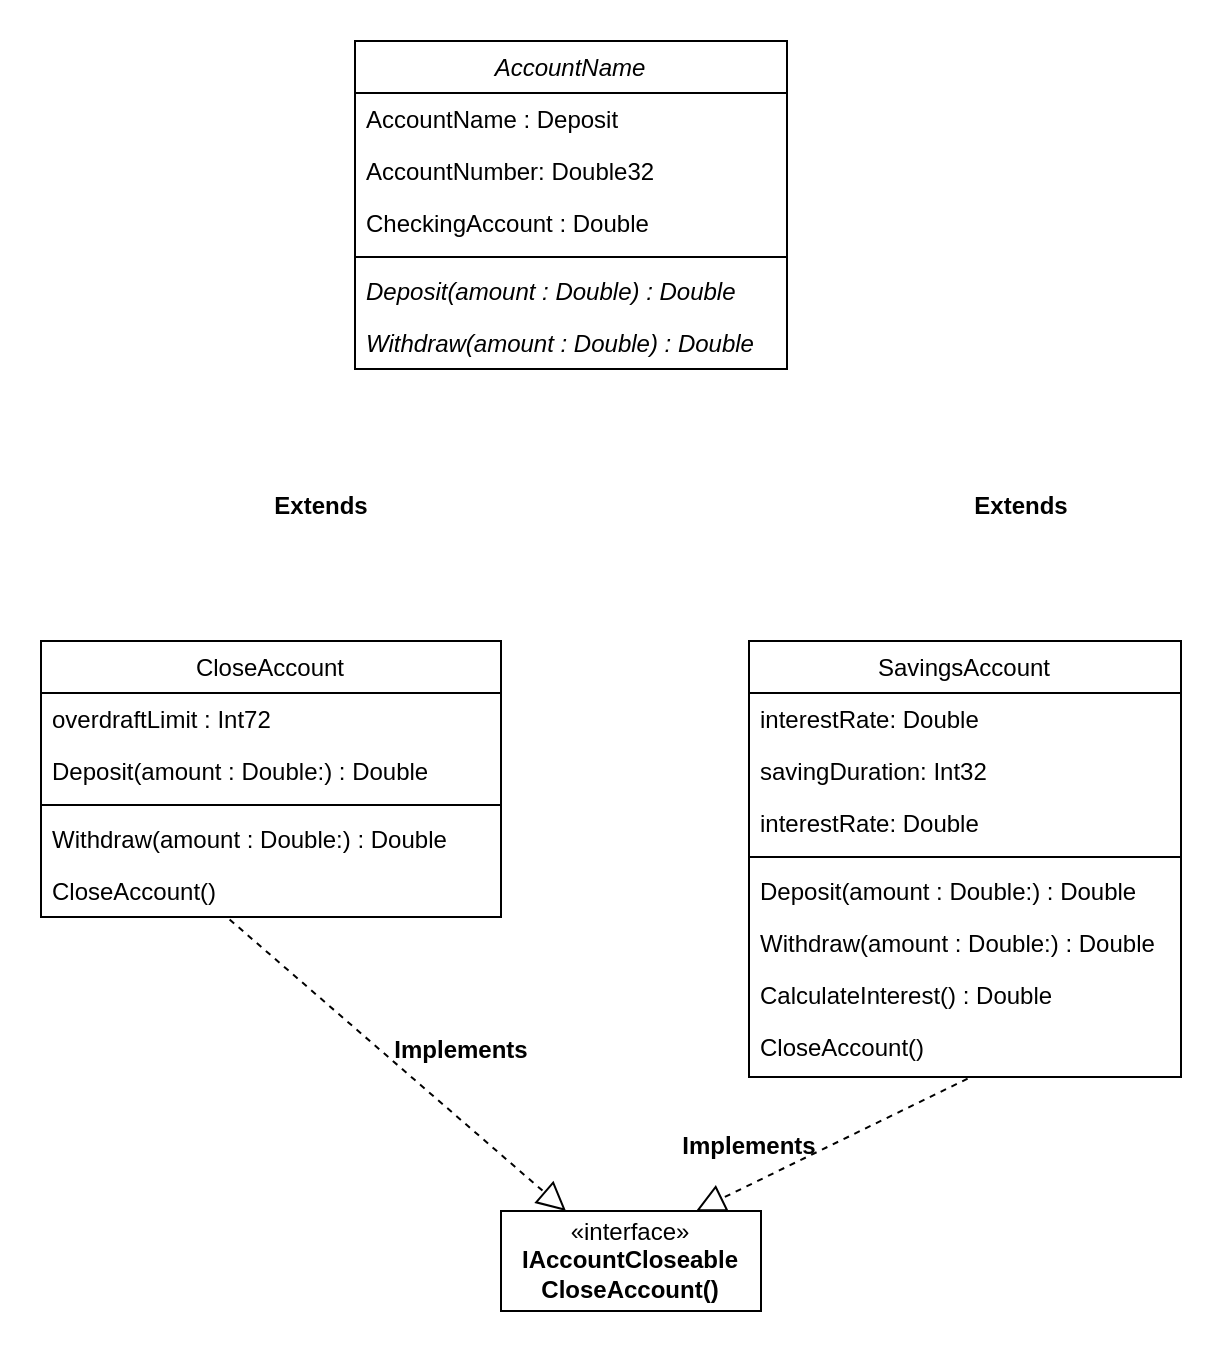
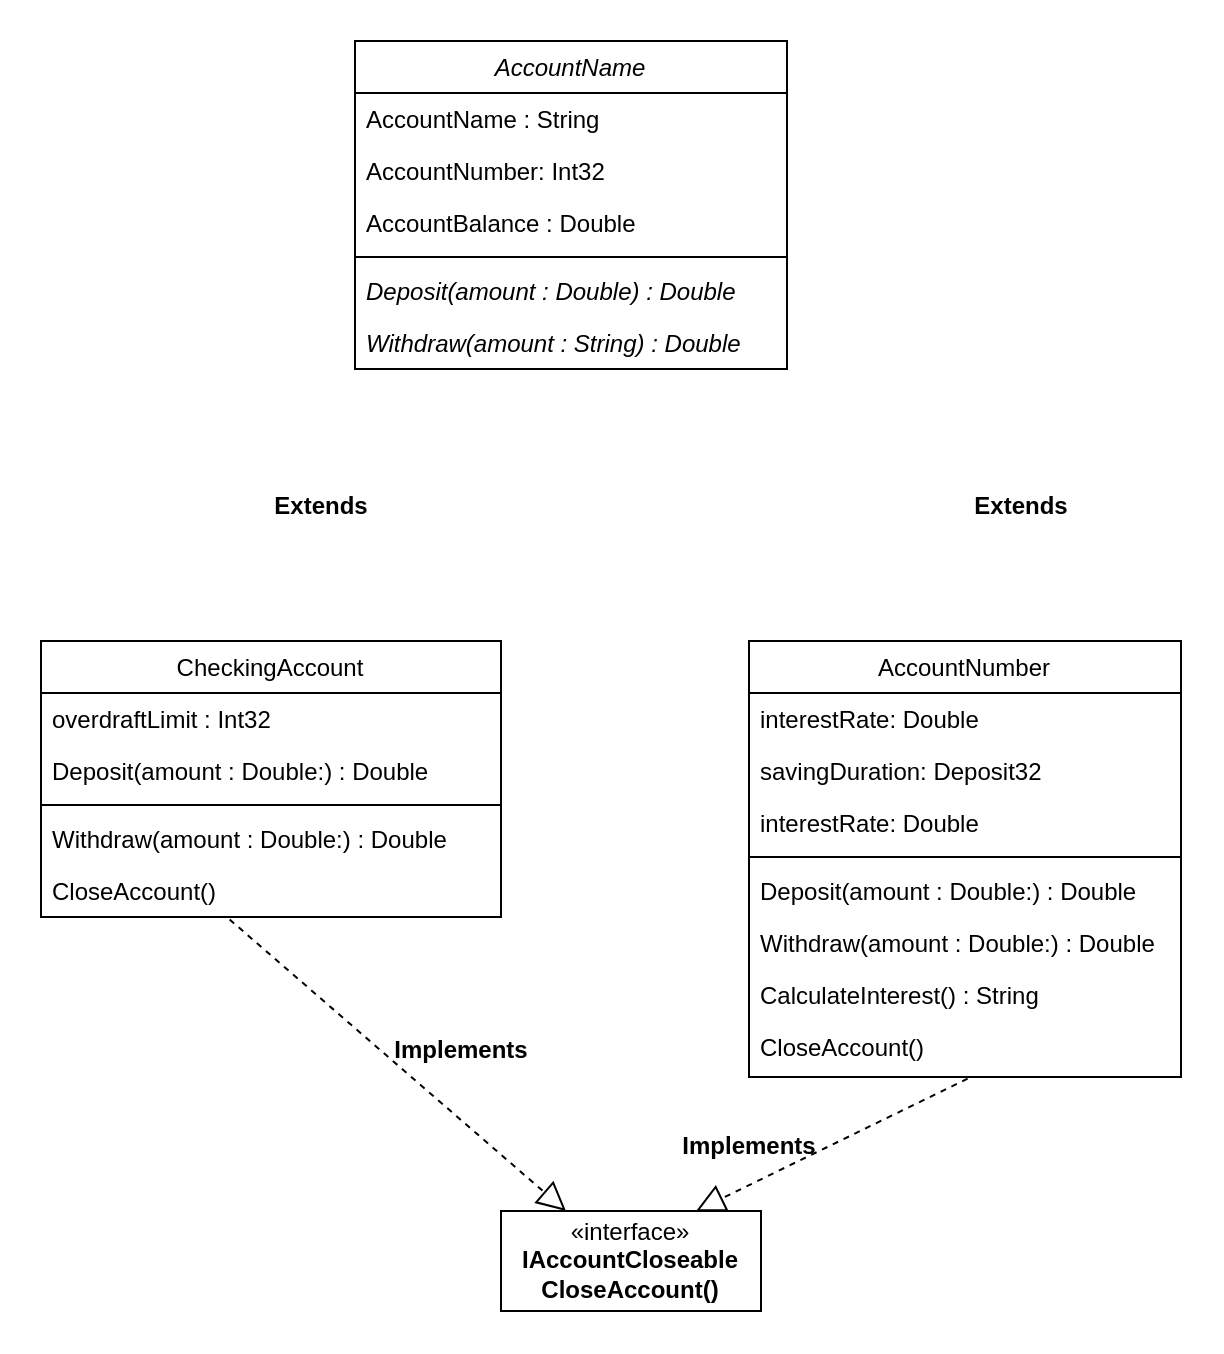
node "AccountName : Deposit": label "AccountName : Deposit" -> "AccountName : String"
node "AccountNumber: Double32": label "AccountNumber: Double32" -> "AccountNumber: Int32"
node "CheckingAccount : Double": label "CheckingAccount : Double" -> "AccountBalance : Double"
node "Withdraw(amount : Double) : Double": label "Withdraw(amount : Double) : Double" -> "Withdraw(amount : String) : Double"
node "CloseAccount": label "CloseAccount" -> "CheckingAccount"
node "SavingsAccount": label "SavingsAccount" -> "AccountNumber"
node "overdraftLimit : Int72": label "overdraftLimit : Int72" -> "overdraftLimit : Int32"
node "savingDuration: Int32": label "savingDuration: Int32" -> "savingDuration: Deposit32"
node "CalculateInterest() : Double": label "CalculateInterest() : Double" -> "CalculateInterest() : String"
